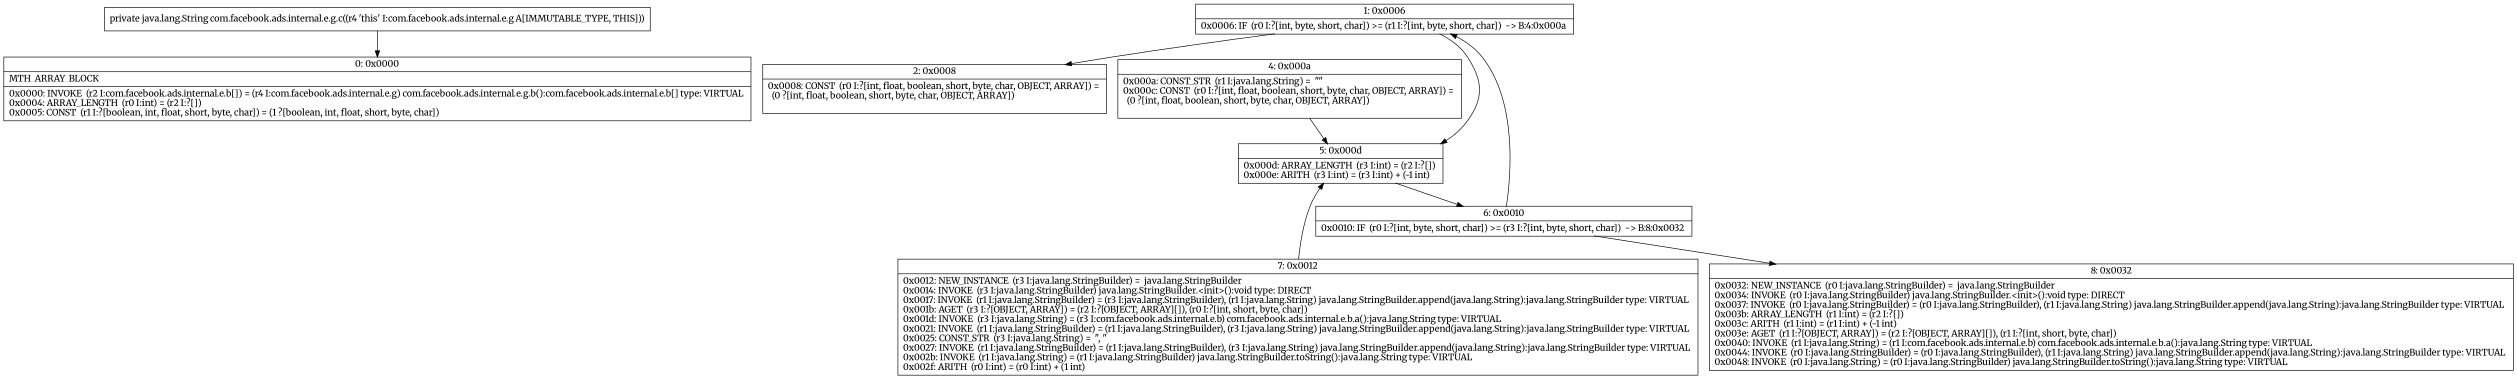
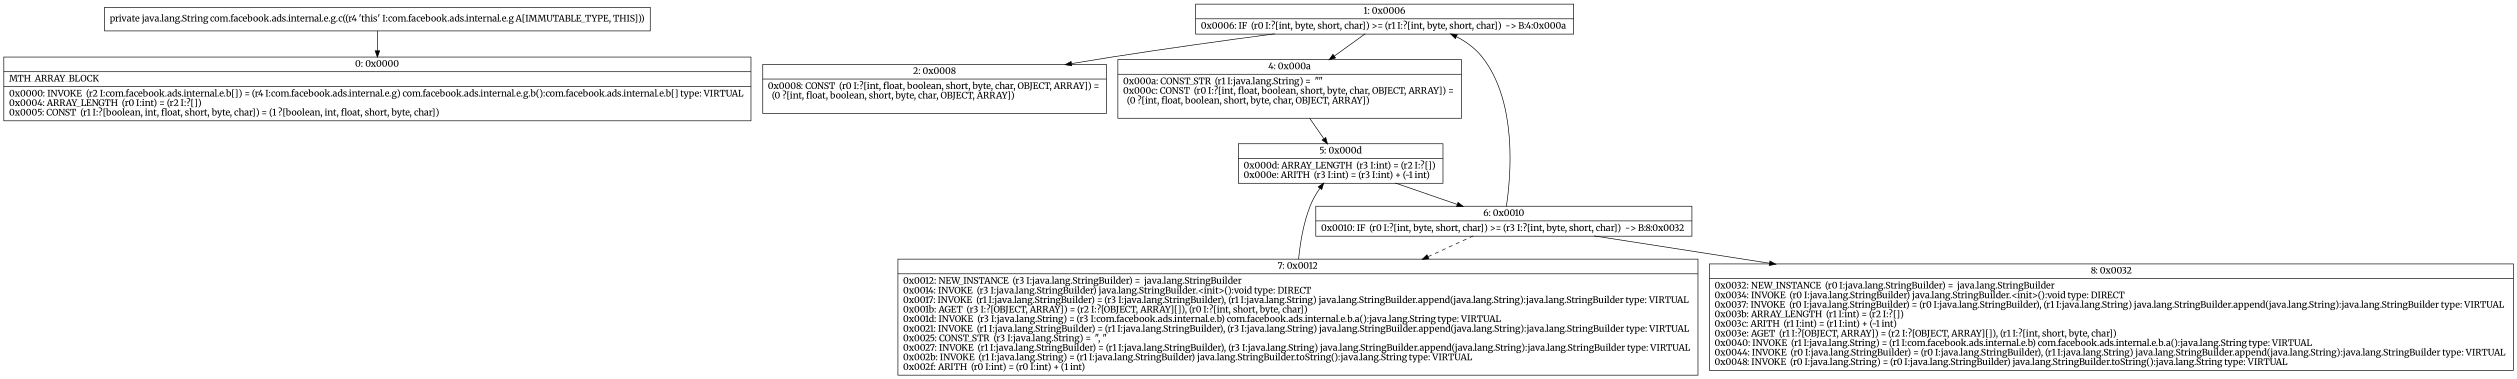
edge "1: 0x0006" -> "5: 0x000d": now "1: 0x0006" -> "4: 0x000a"
edge "6: 0x0010" -> "7: 0x0012": added
